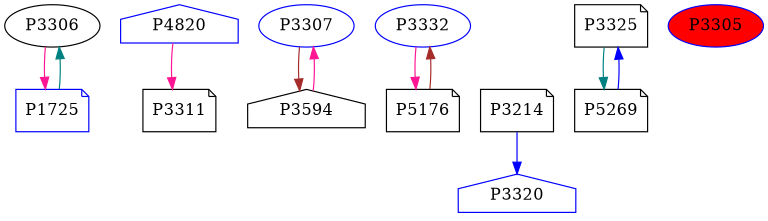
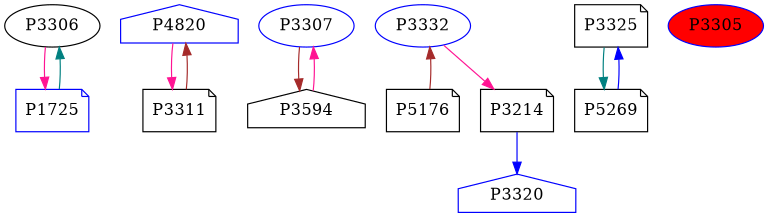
edge "P3332" -> "P5176": now "P3332" -> "P3214"
edge "P3311" -> "P4820": added
